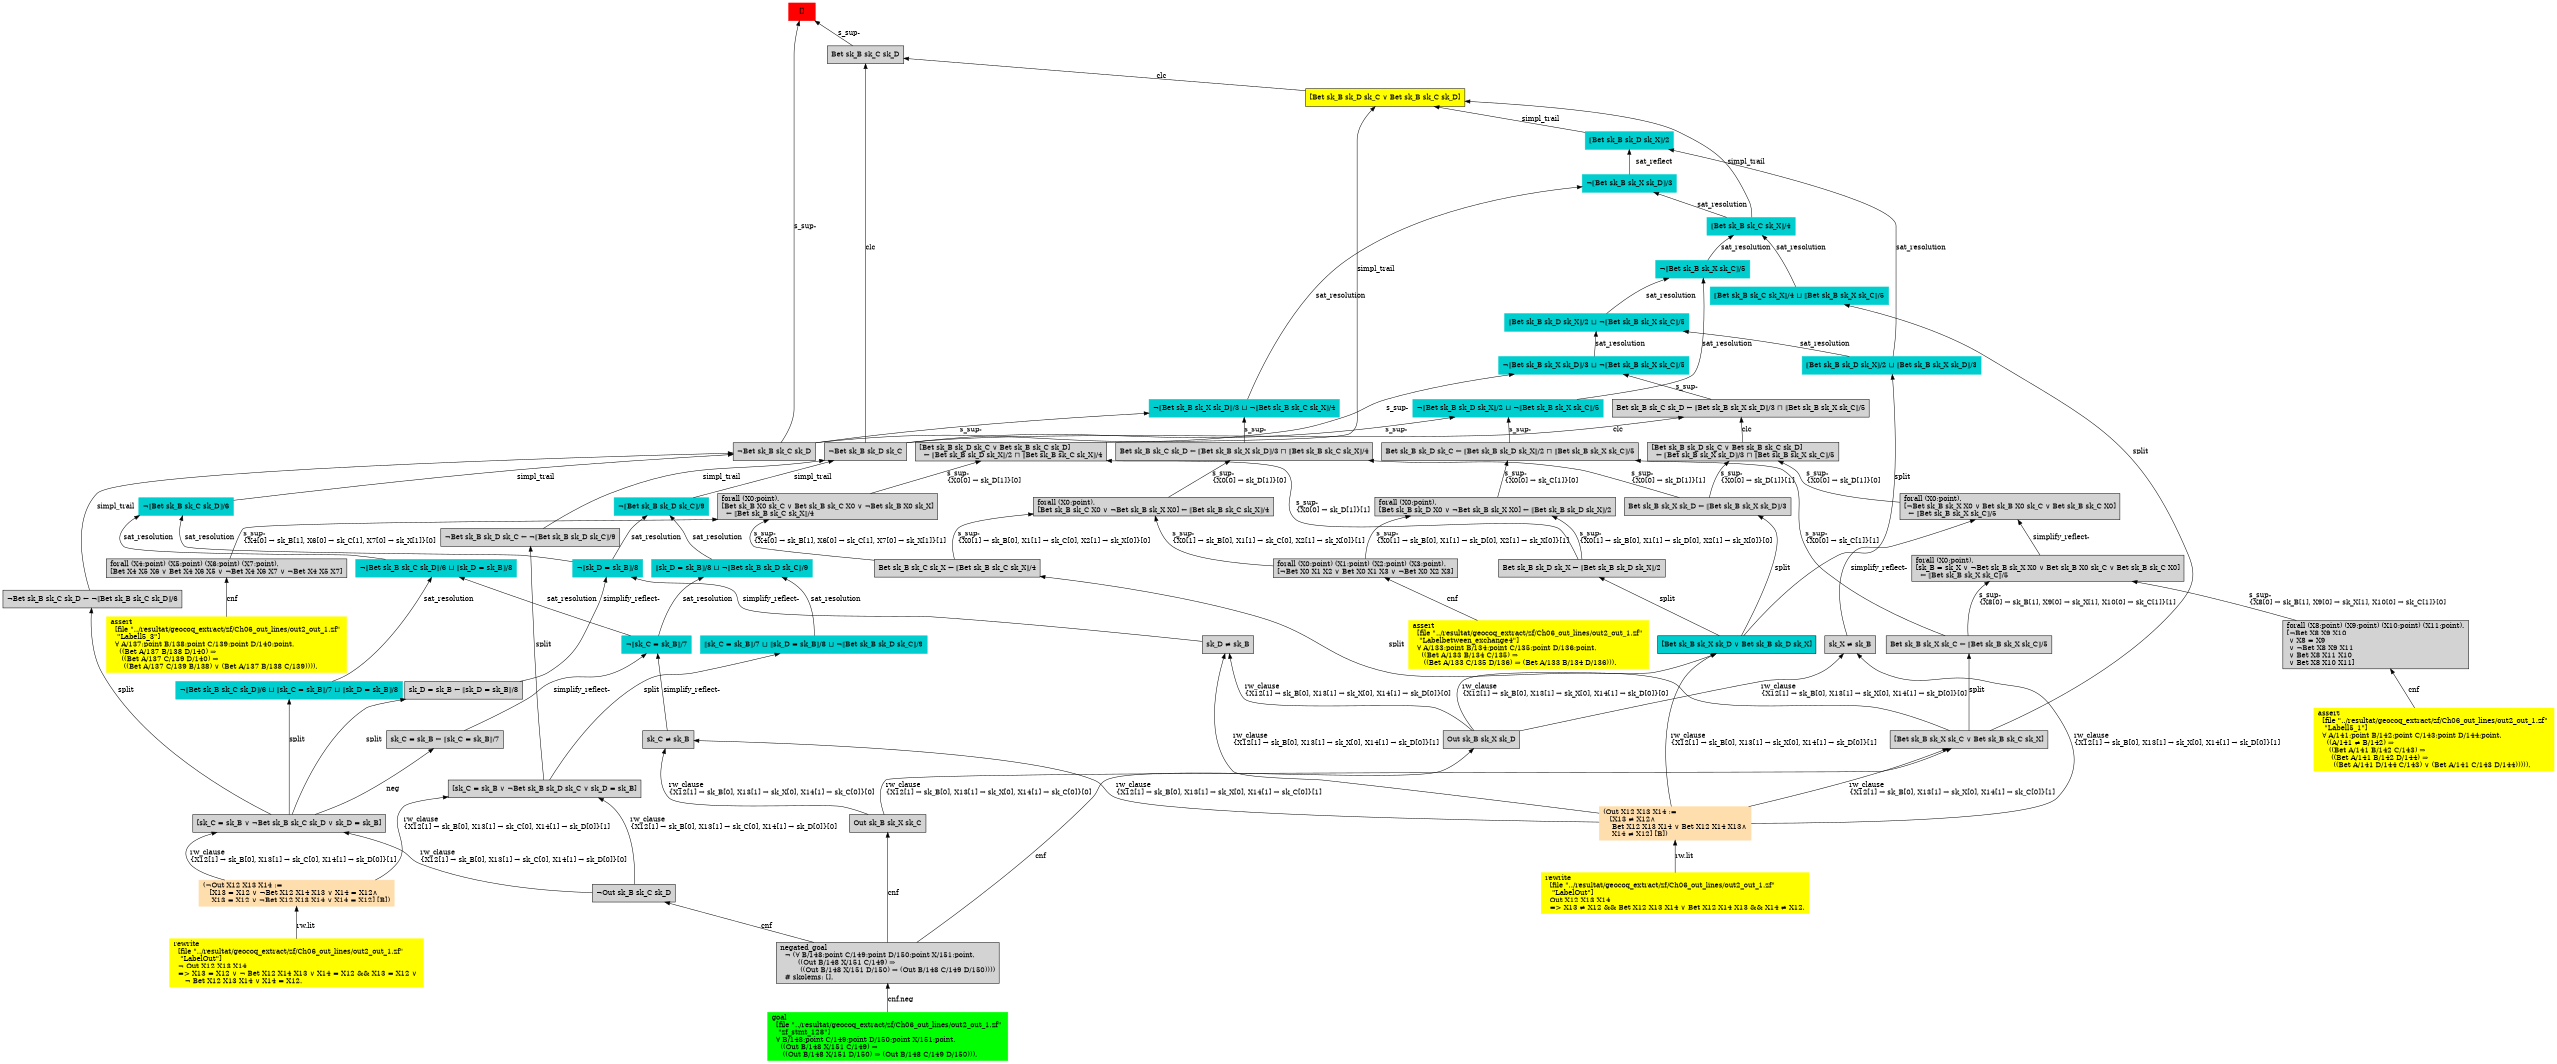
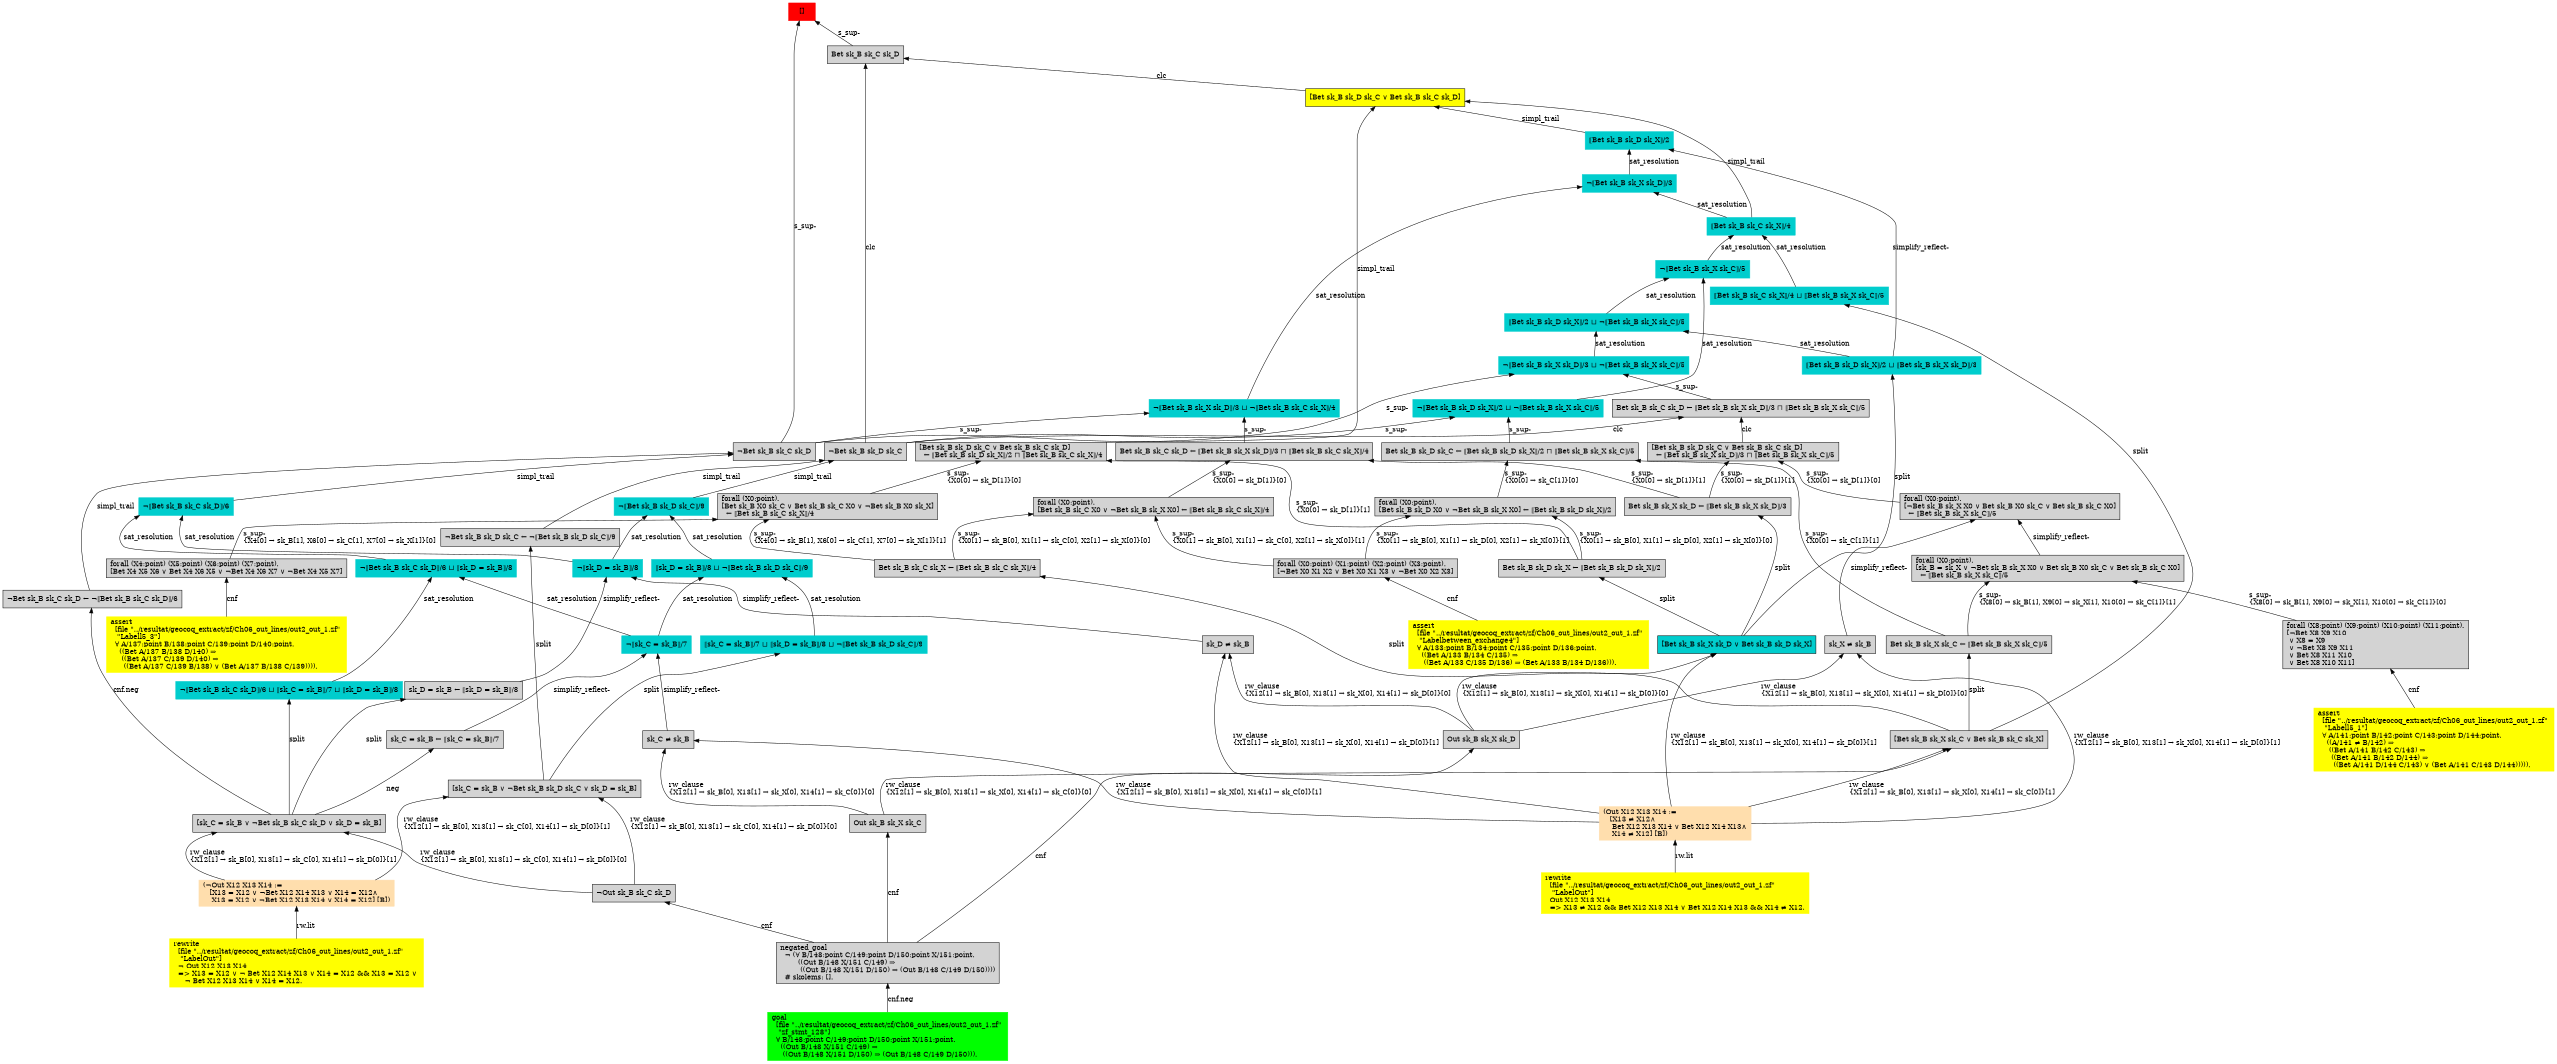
edge "¬⟦Bet sk_B sk_X sk_D⟧/3" -> "⟦Bet sk_B sk_D sk_X⟧/2": label "sat_reflect" -> "sat_resolution"
edge "⟦Bet sk_B sk_D sk_X⟧/2 ⊔ ⟦Bet sk_B sk_X sk_D⟧/3" -> "⟦Bet sk_B sk_D sk_X⟧/2": label "sat_resolution" -> "simplify_reflect-"
edge "[sk_C = sk_B ∨ ¬Bet sk_B sk_C sk_D ∨ sk_D = sk_B]" -> "¬Bet sk_B sk_C sk_D ← ¬⟦Bet sk_B sk_C sk_D⟧/6": label "split" -> "cnf.neg"
